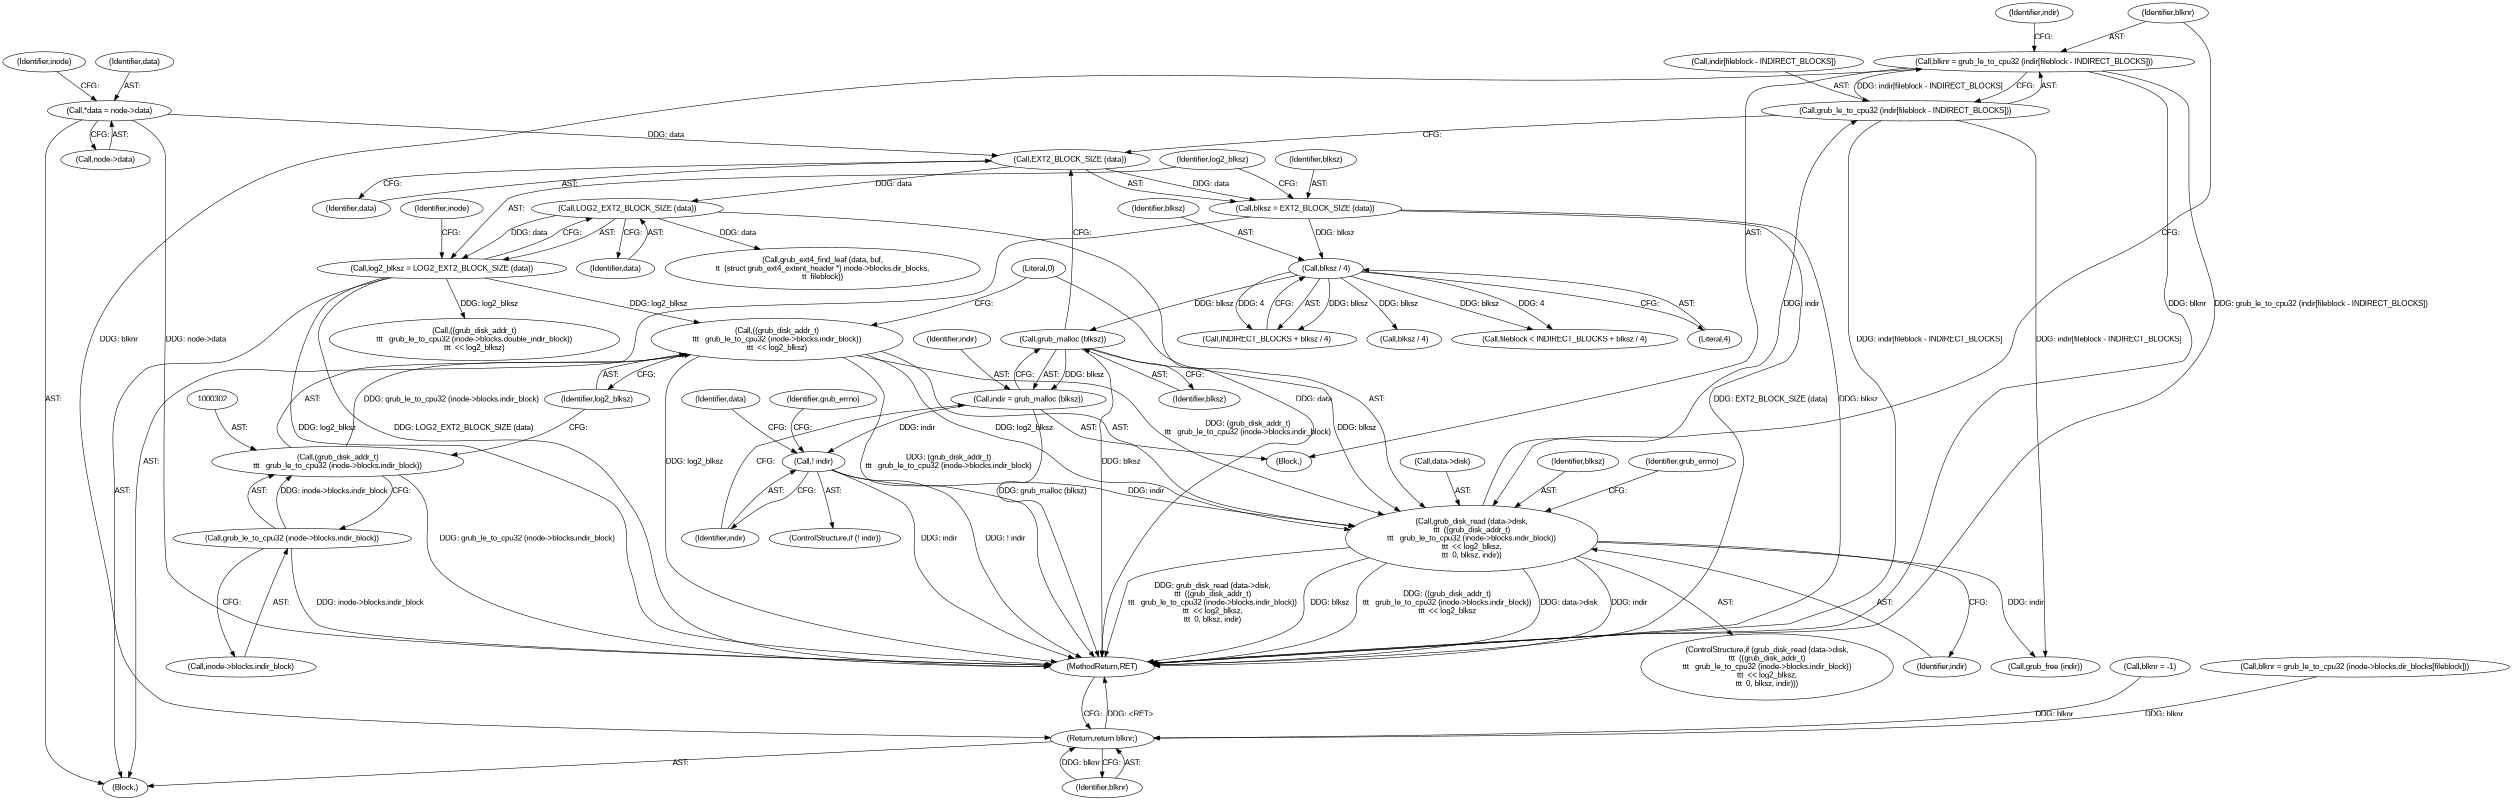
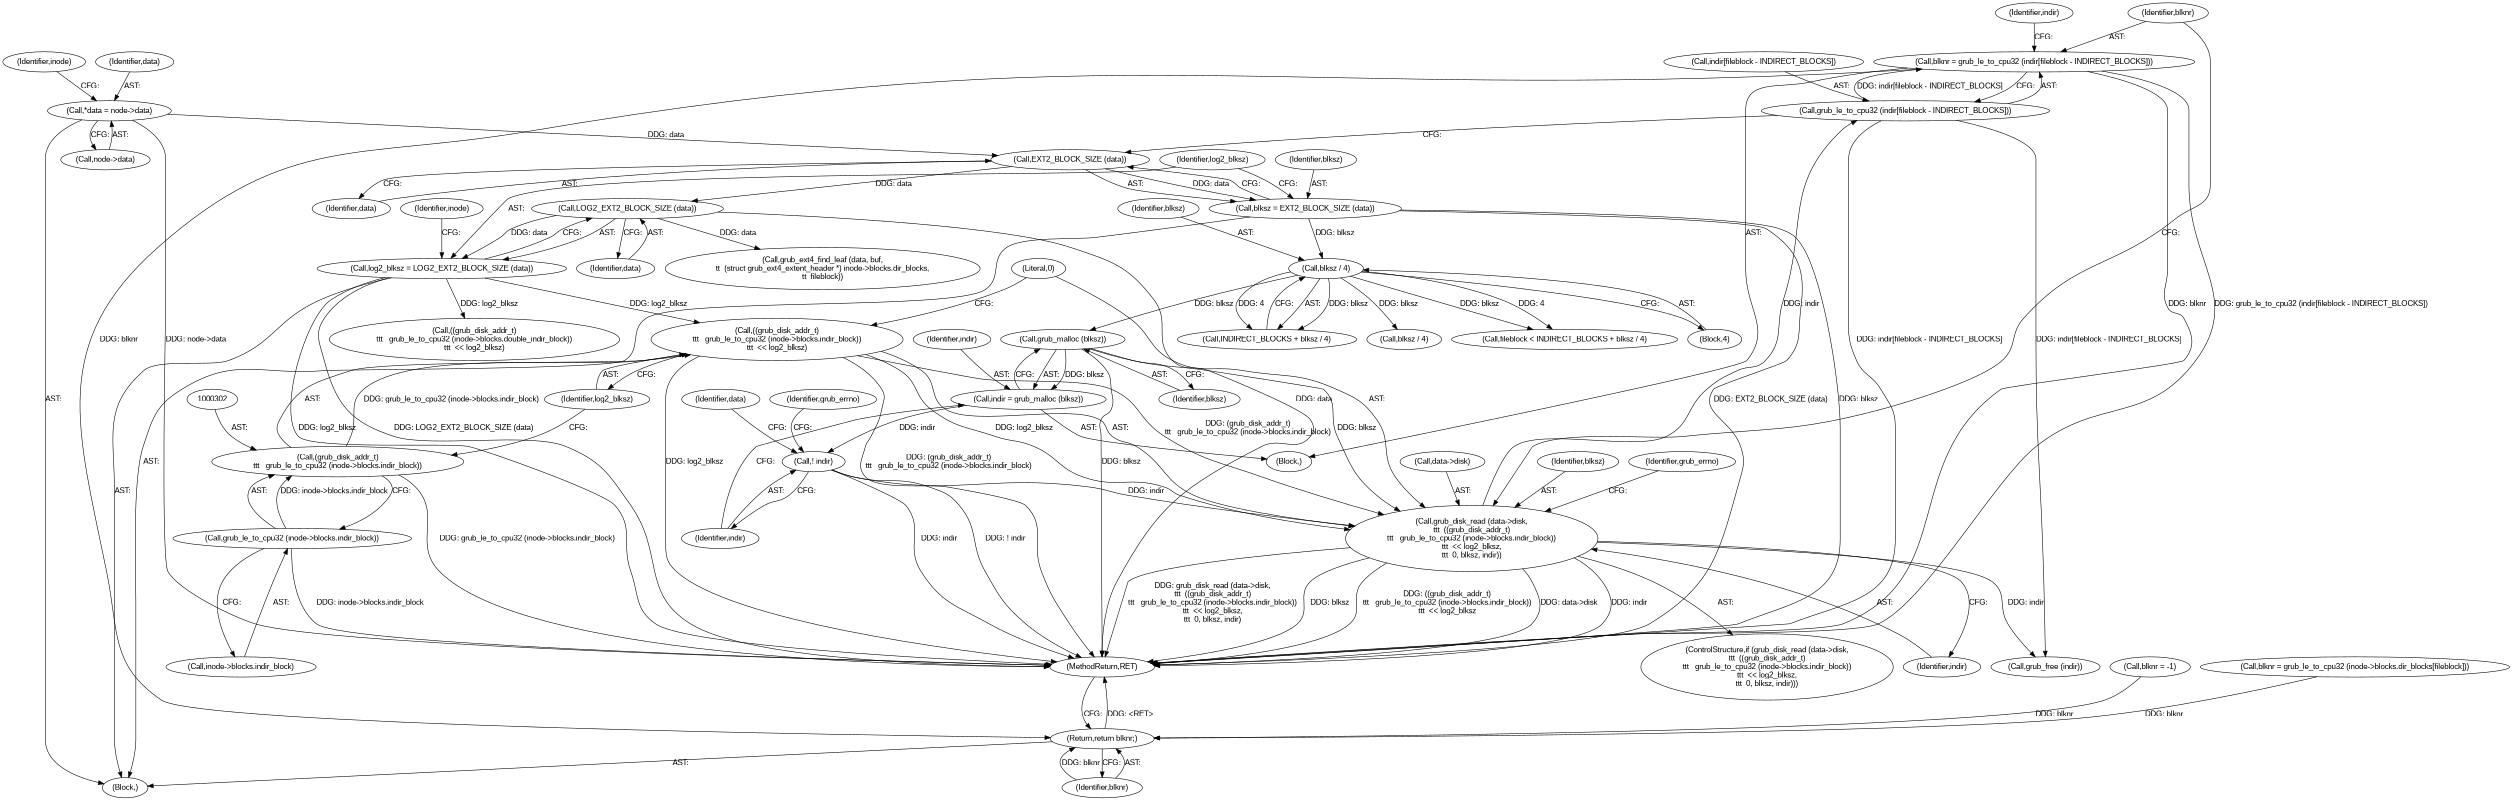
edge "(Call,grub_malloc (blksz))" -> "(Call,EXT2_BLOCK_SIZE (data))": now "(Call,blksz = EXT2_BLOCK_SIZE (data))" -> "(Call,EXT2_BLOCK_SIZE (data))"
node "(Literal,4)": label "(Literal,4)" -> "(Block,4)"
edge "(Call,indir = grub_malloc (blksz))" -> "(MethodReturn,RET)": removed, label "DDG: grub_malloc (blksz)"
node "(ControlStructure,if (! indir))": removed
